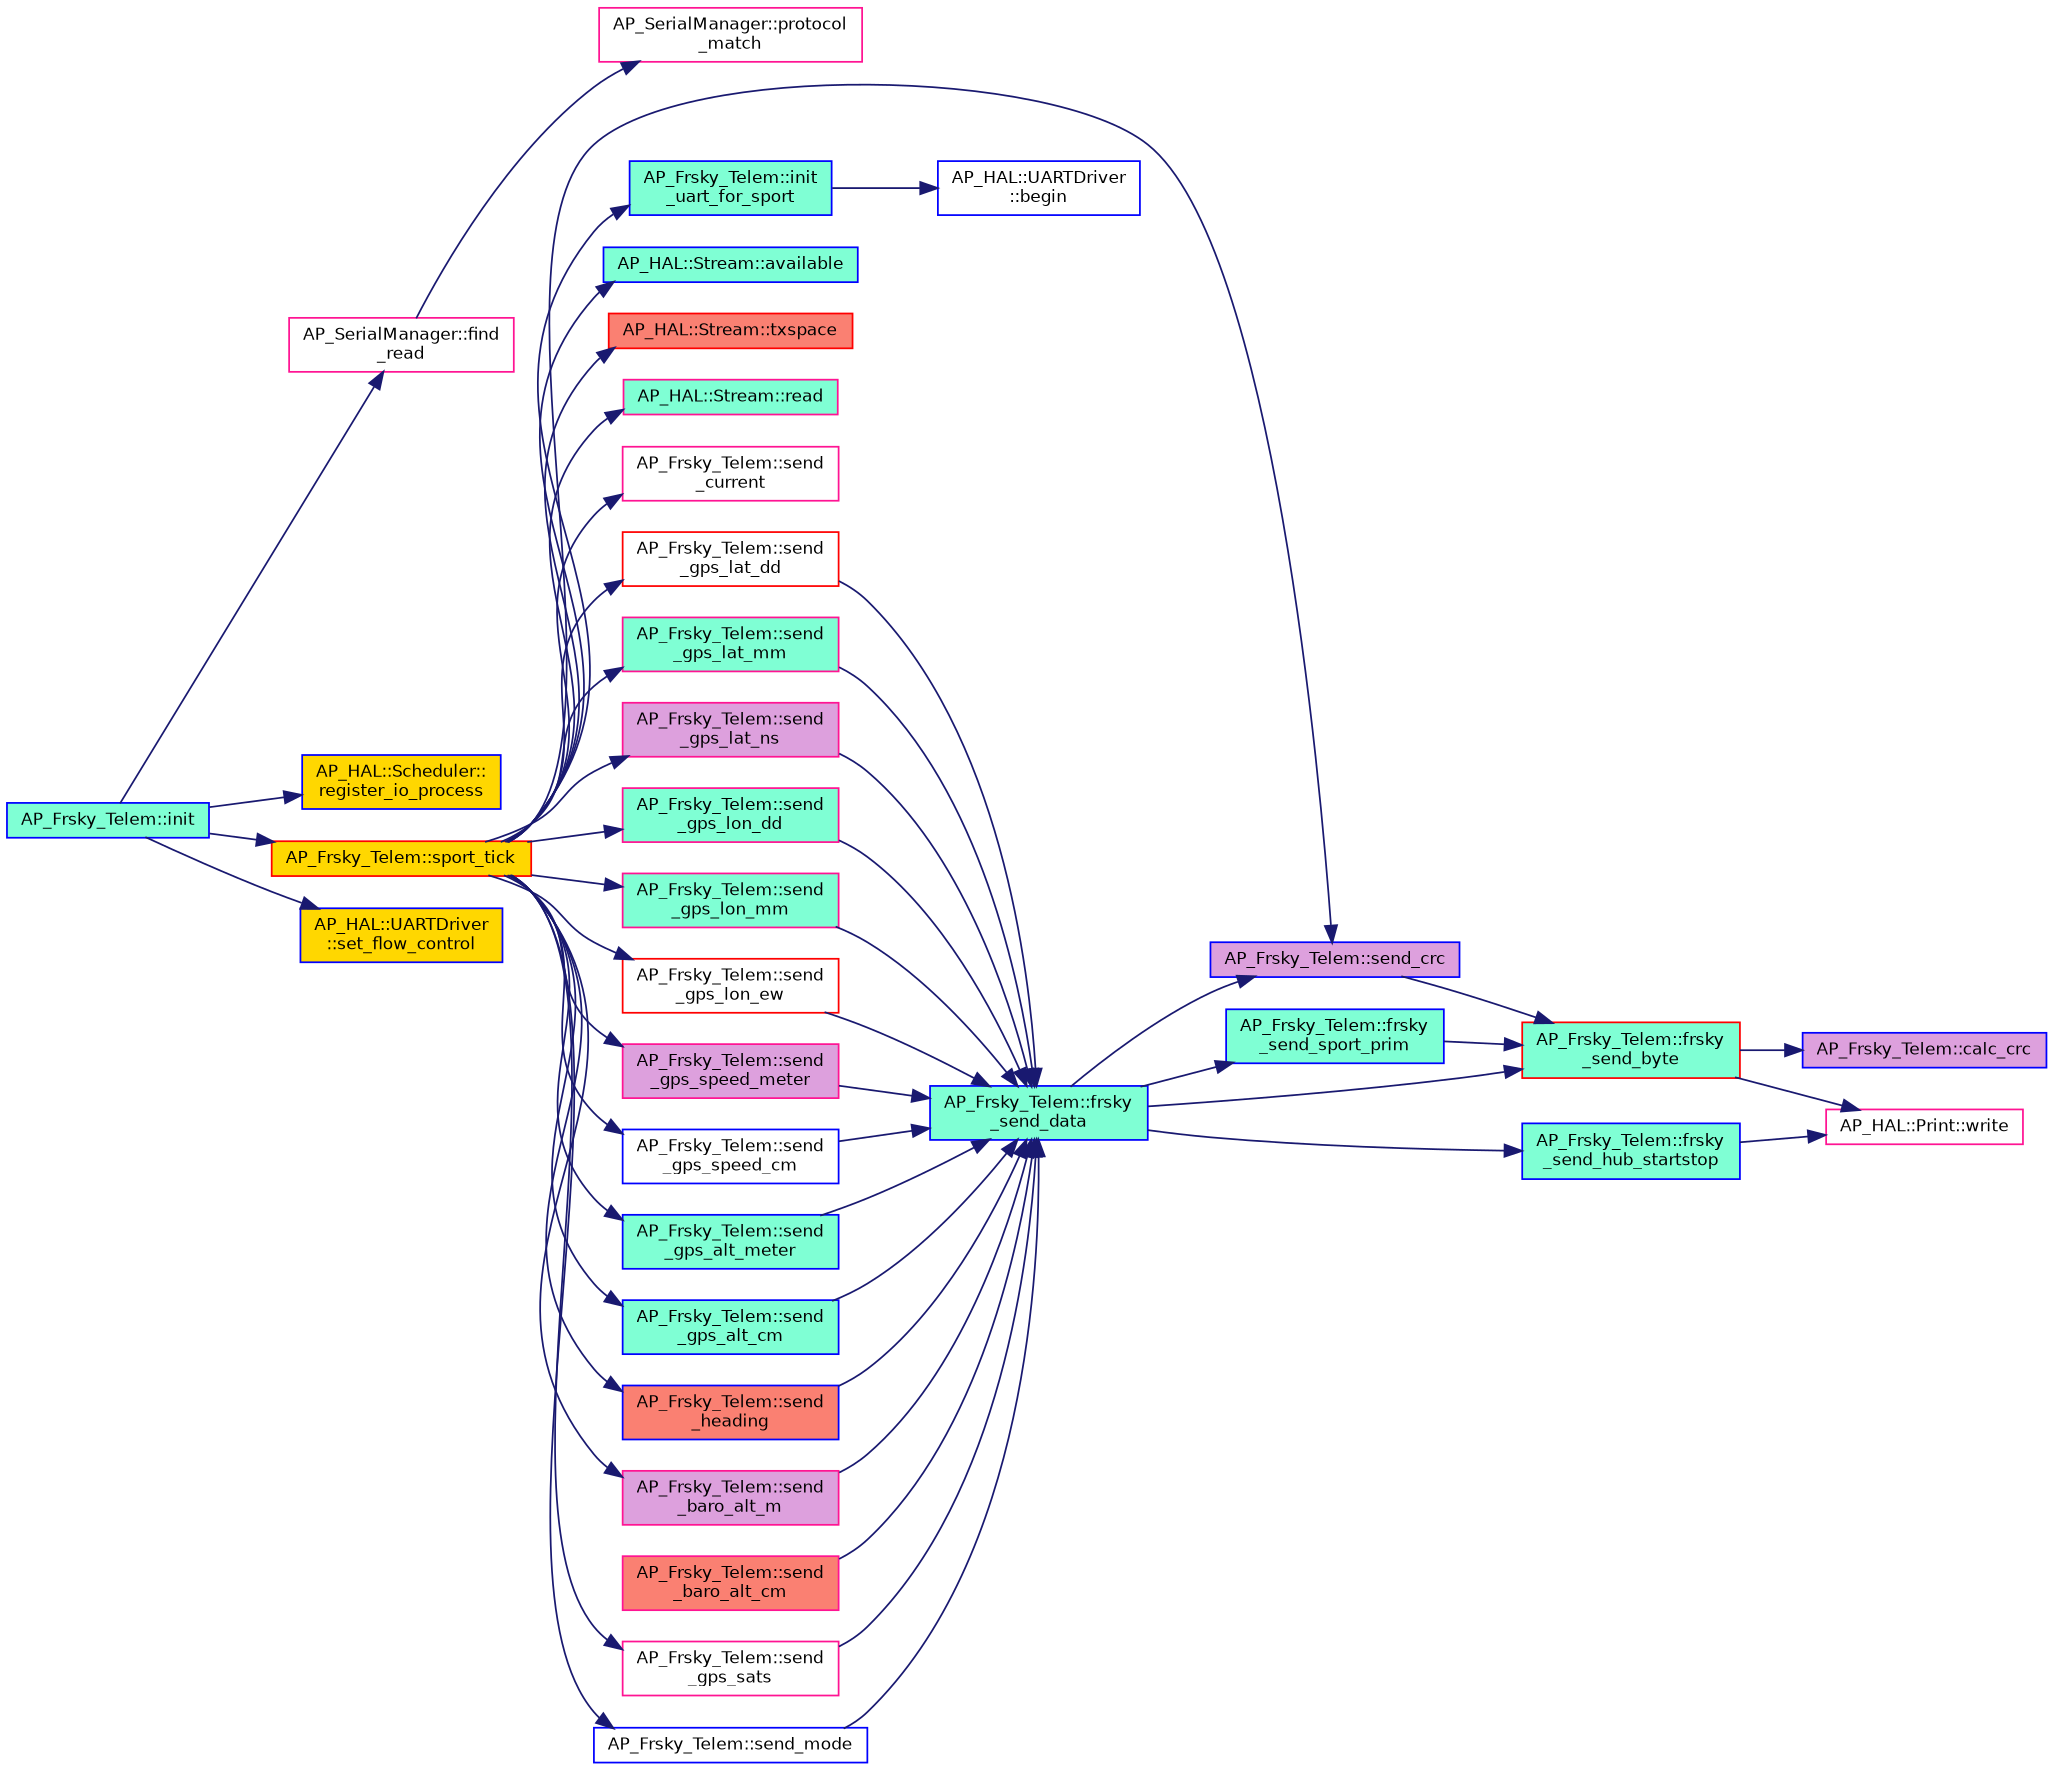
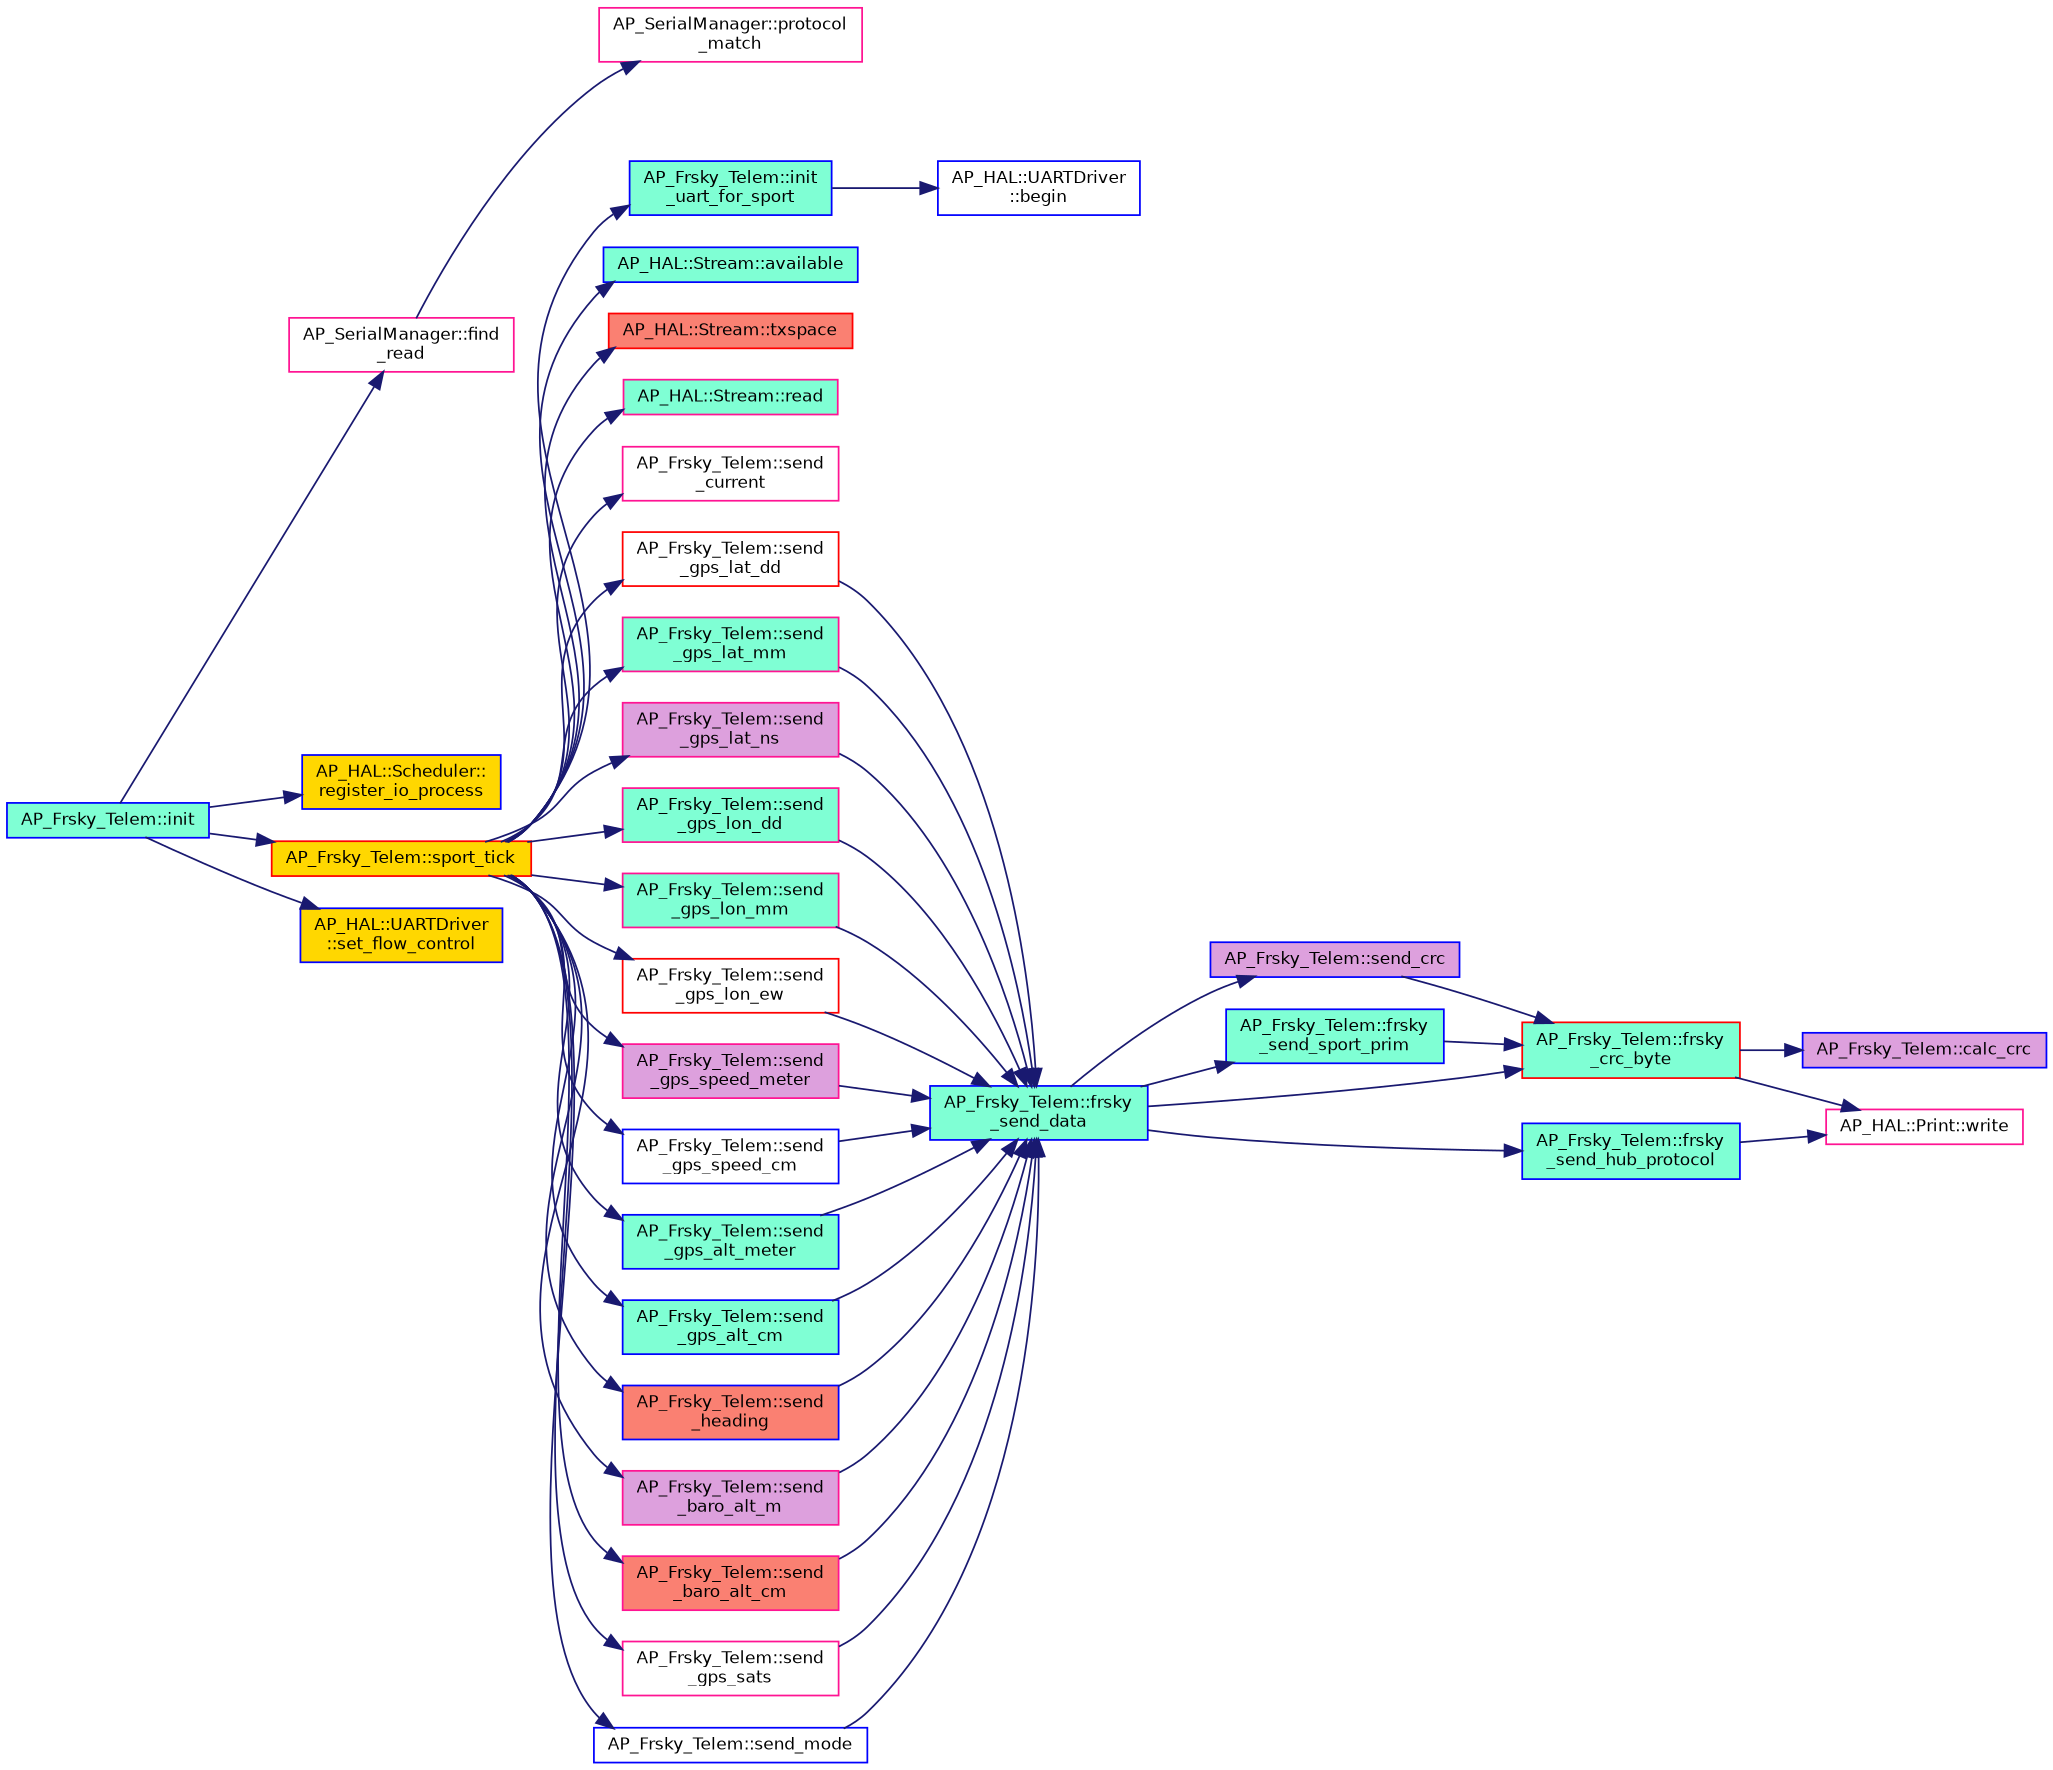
edge "AP_Frsky_Telem::sport_tick" -> "AP_Frsky_Telem::send_crc": now "AP_Frsky_Telem::sport_tick" -> "AP_Frsky_Telem::send _baro_alt_cm"
node "AP_Frsky_Telem::frsky _send_byte": label "AP_Frsky_Telem::frsky _send_byte" -> "AP_Frsky_Telem::frsky _crc_byte"
node "AP_Frsky_Telem::frsky _send_hub_startstop": label "AP_Frsky_Telem::frsky _send_hub_startstop" -> "AP_Frsky_Telem::frsky _send_hub_protocol"
